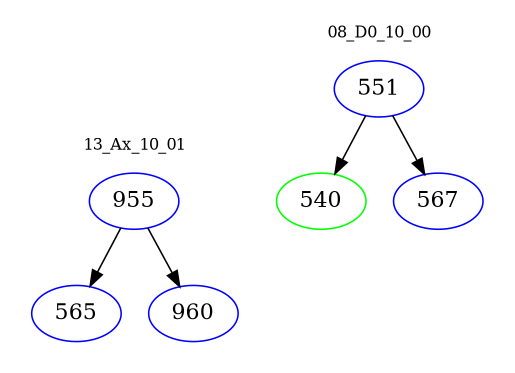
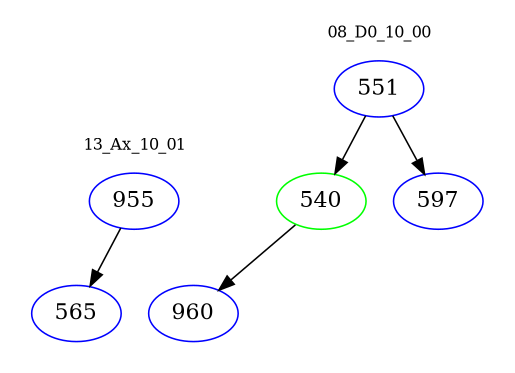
node "567": label "567" -> "597"
edge "955" -> "960": now "540" -> "960"
